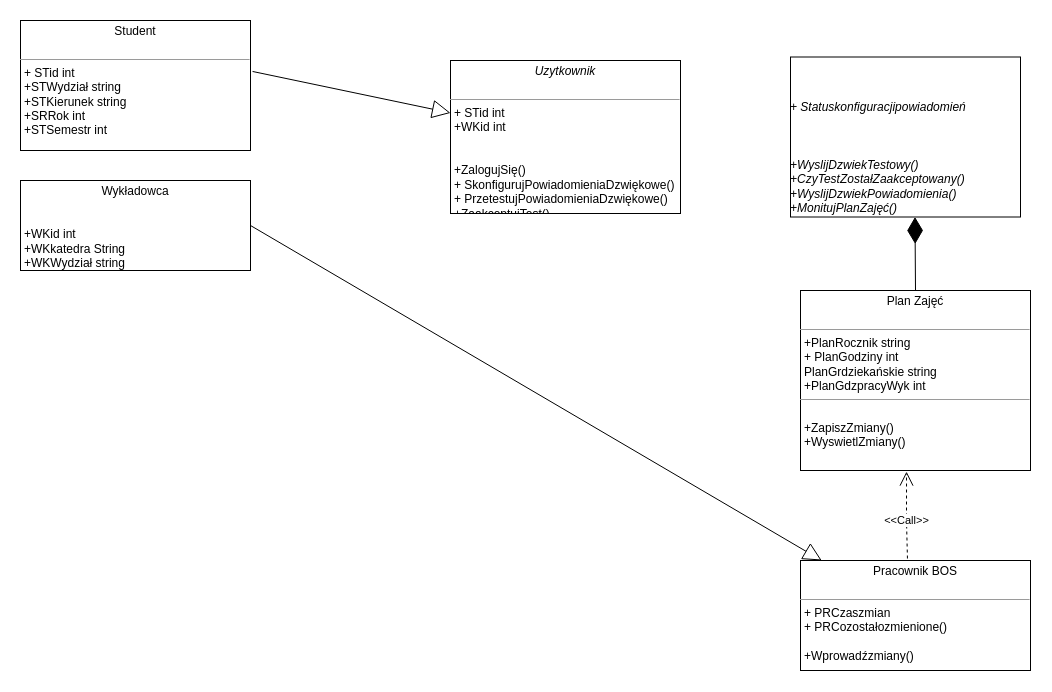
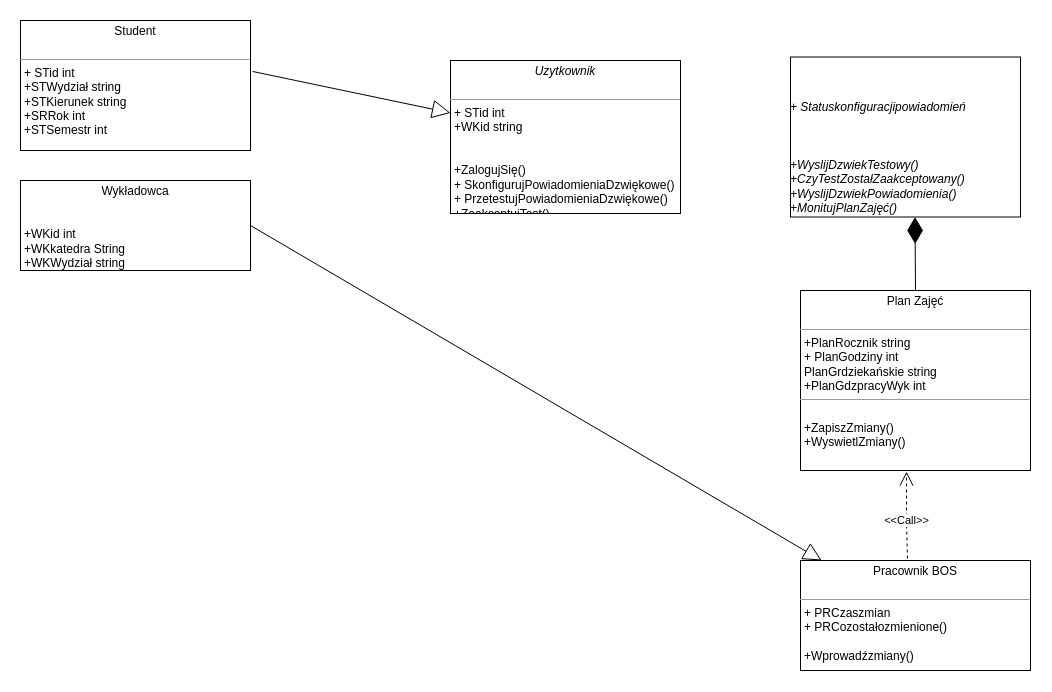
node "Uzytkownik + STid int +WKid int +ZalogujSię() + SkonfigurujPowiadomieniaDzwiękowe() + PrzetestujPowiadomieniaDzwiękowe() +ZaakceptujTest()": label "Uzytkownik + STid int +WKid int +ZalogujSię() + SkonfigurujPowiadomieniaDzwiękowe() + PrzetestujPowiadomieniaDzwiękowe() +ZaakceptujTest()" -> "Uzytkownik + STid int +WKid string +ZalogujSię() + SkonfigurujPowiadomieniaDzwiękowe() + PrzetestujPowiadomieniaDzwiękowe() +ZaakceptujTest()"
